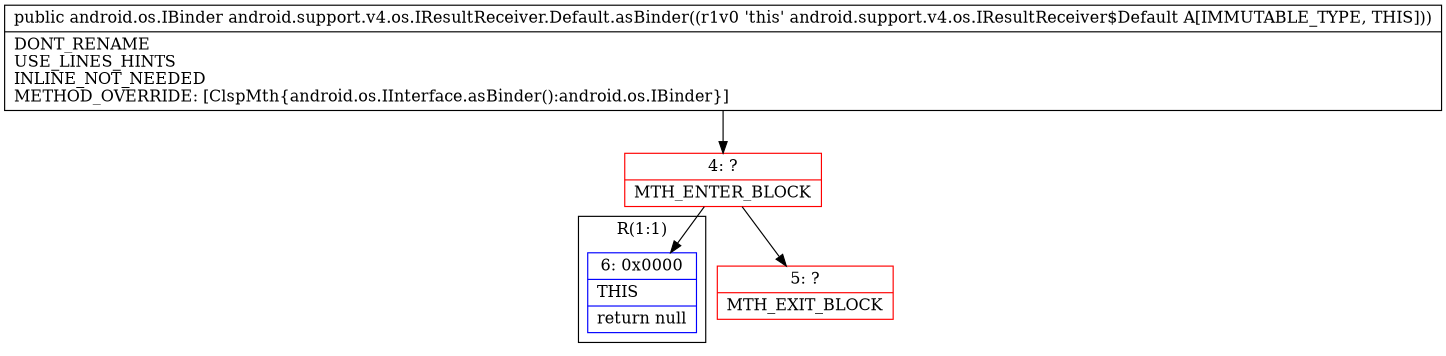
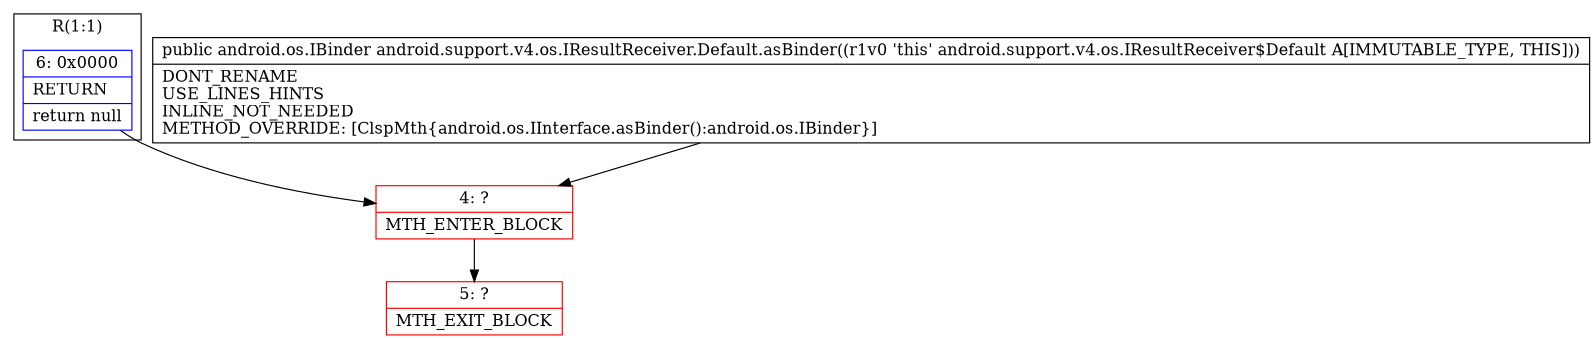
edge "4: ?" -> "6: 0x0000": reversed
node "6: 0x0000": text "THIS" -> "RETURN"
